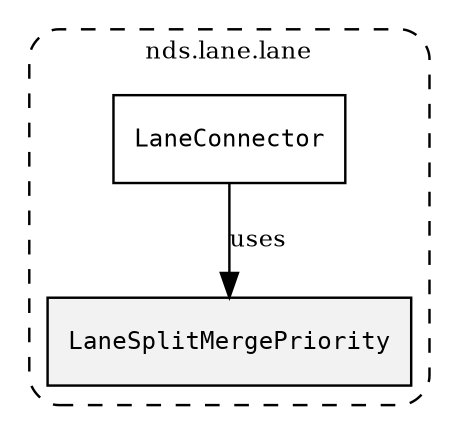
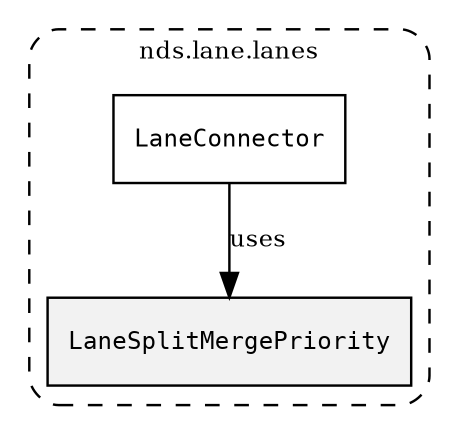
cluster "nds.lane.lane": label "nds.lane.lane" -> "nds.lane.lanes"
